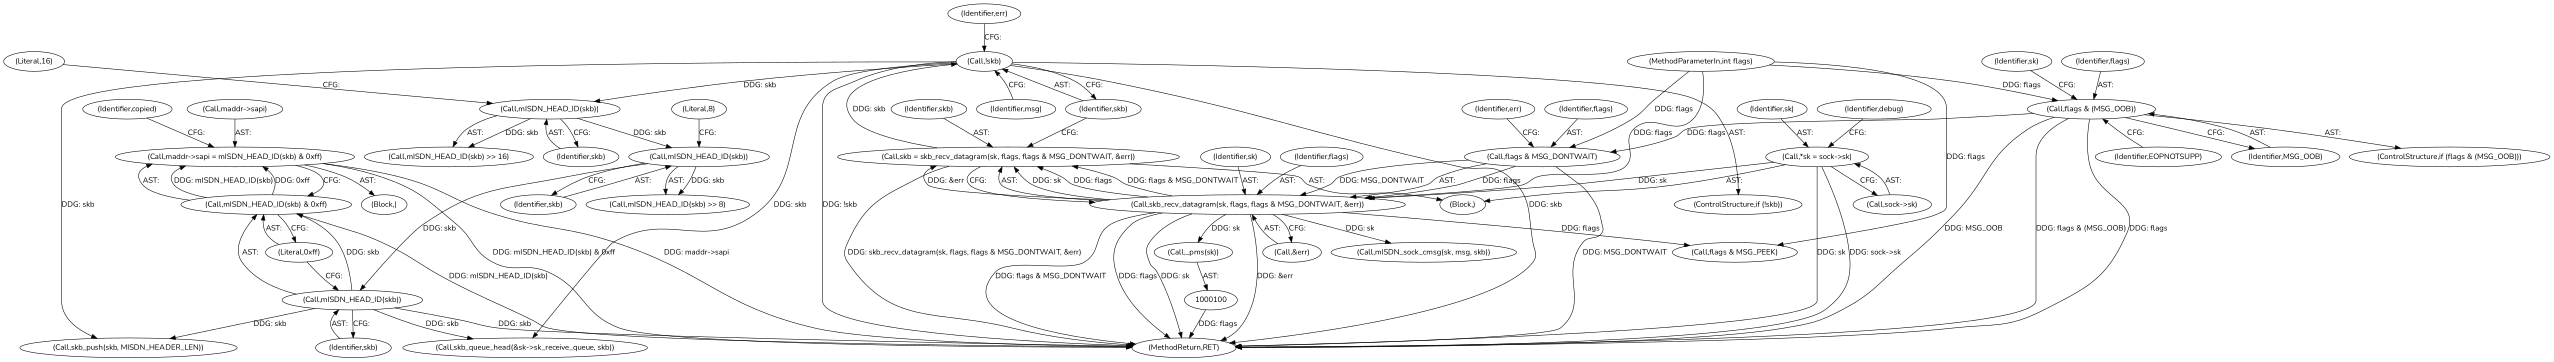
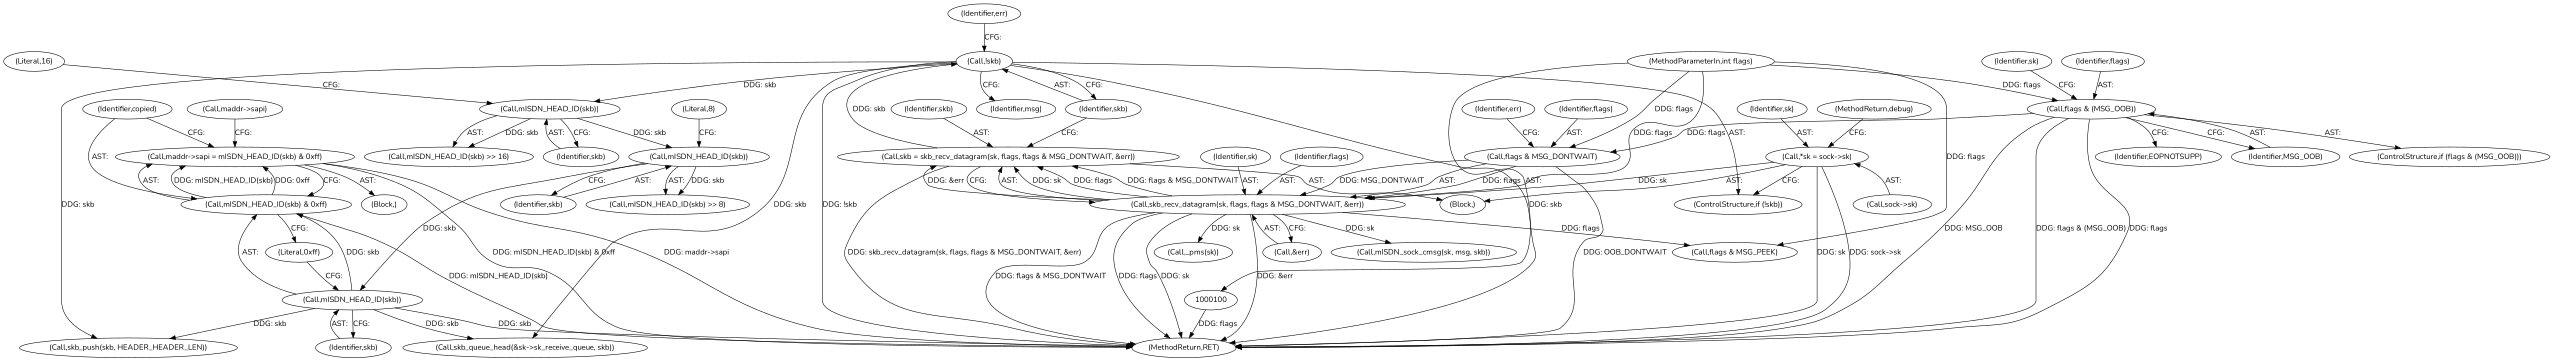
edge "(Identifier,msg)" -> "(Call,!skb)": reversed
node "(Identifier,debug)": label "(Identifier,debug)" -> "(MethodReturn,debug)"
edge "(Call,maddr->sapi)" -> "(Call,maddr->sapi = mISDN_HEAD_ID(skb) & 0xff)": label "AST: " -> "CFG: "
edge "(Identifier,EOPNOTSUPP)" -> "(Call,flags & (MSG_OOB))": reversed
edge "(Call,*sk = sock->sk)" -> "(Call,sock->sk)": now "(Call,*sk = sock->sk)" -> "(ControlStructure,if (!skb))"
edge "(Literal,0xff)" -> "(Call,mISDN_HEAD_ID(skb) & 0xff)": now "(Identifier,copied)" -> "(Call,mISDN_HEAD_ID(skb) & 0xff)"
edge "(Call,flags & MSG_DONTWAIT)" -> "(MethodReturn,RET)": label "DDG: MSG_DONTWAIT" -> "DDG: OOB_DONTWAIT"
edge "(Call,_pms(sk))" -> "1000100": now "(MethodParameterIn,int flags)" -> "1000100"
node "(Call,skb_push(skb, MISDN_HEADER_LEN))": label "(Call,skb_push(skb, MISDN_HEADER_LEN))" -> "(Call,skb_push(skb, HEADER_HEADER_LEN))"
